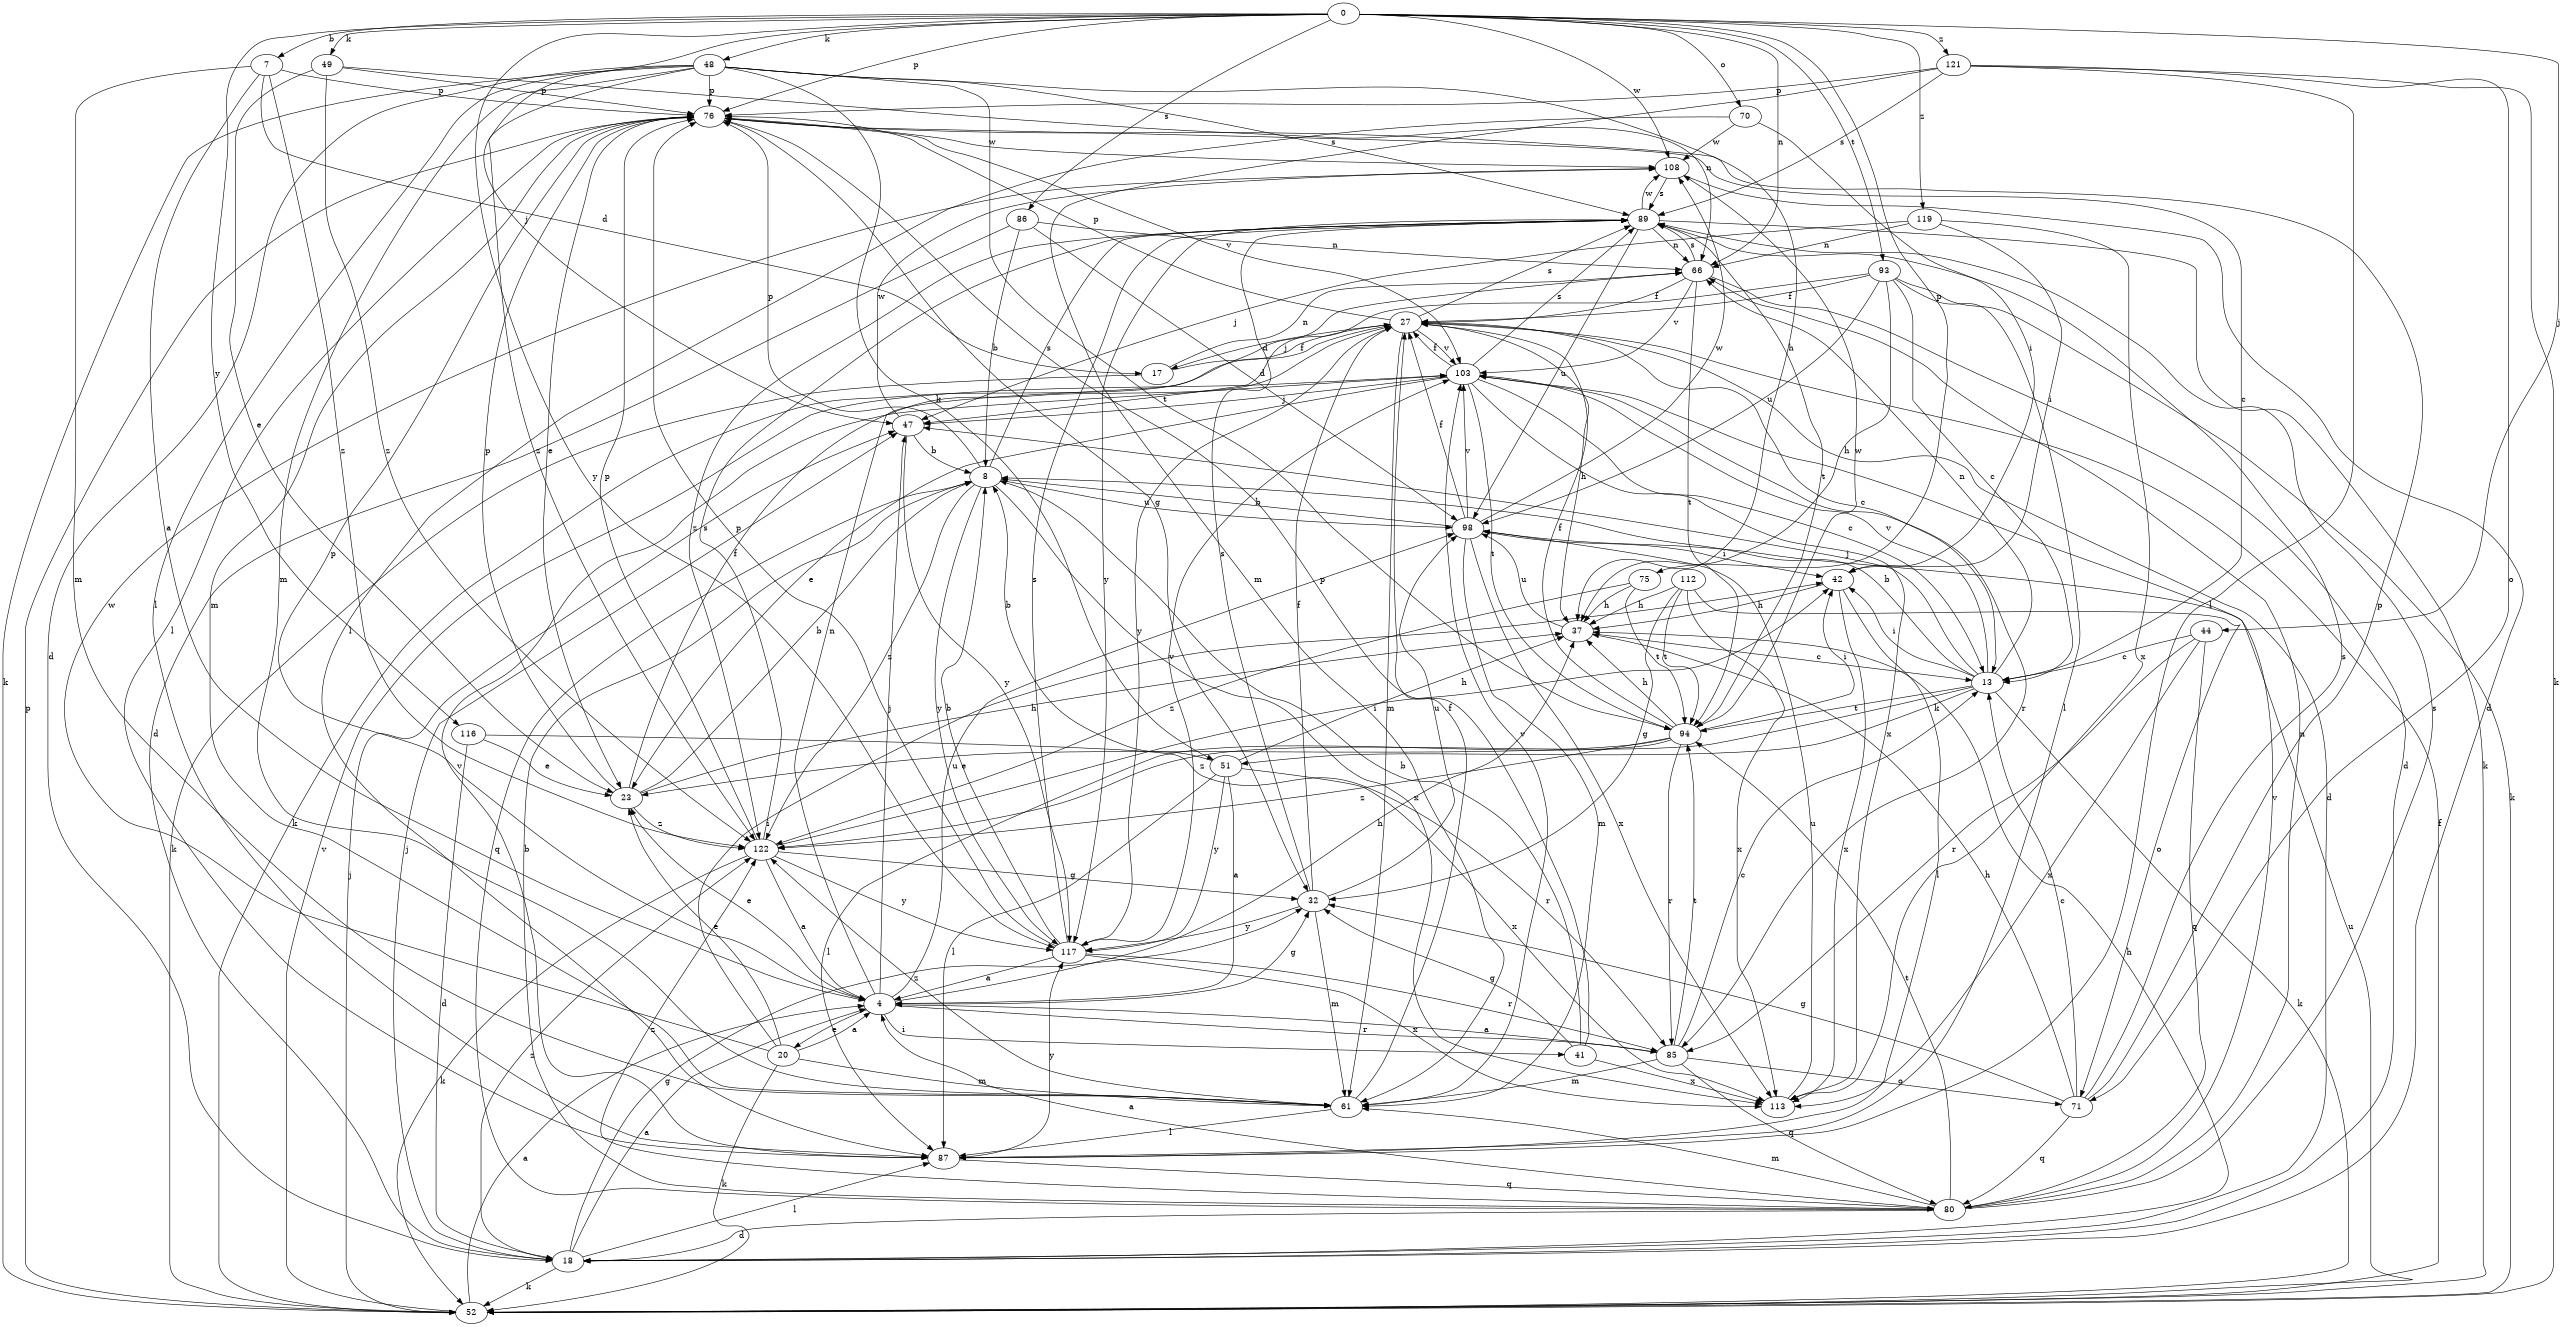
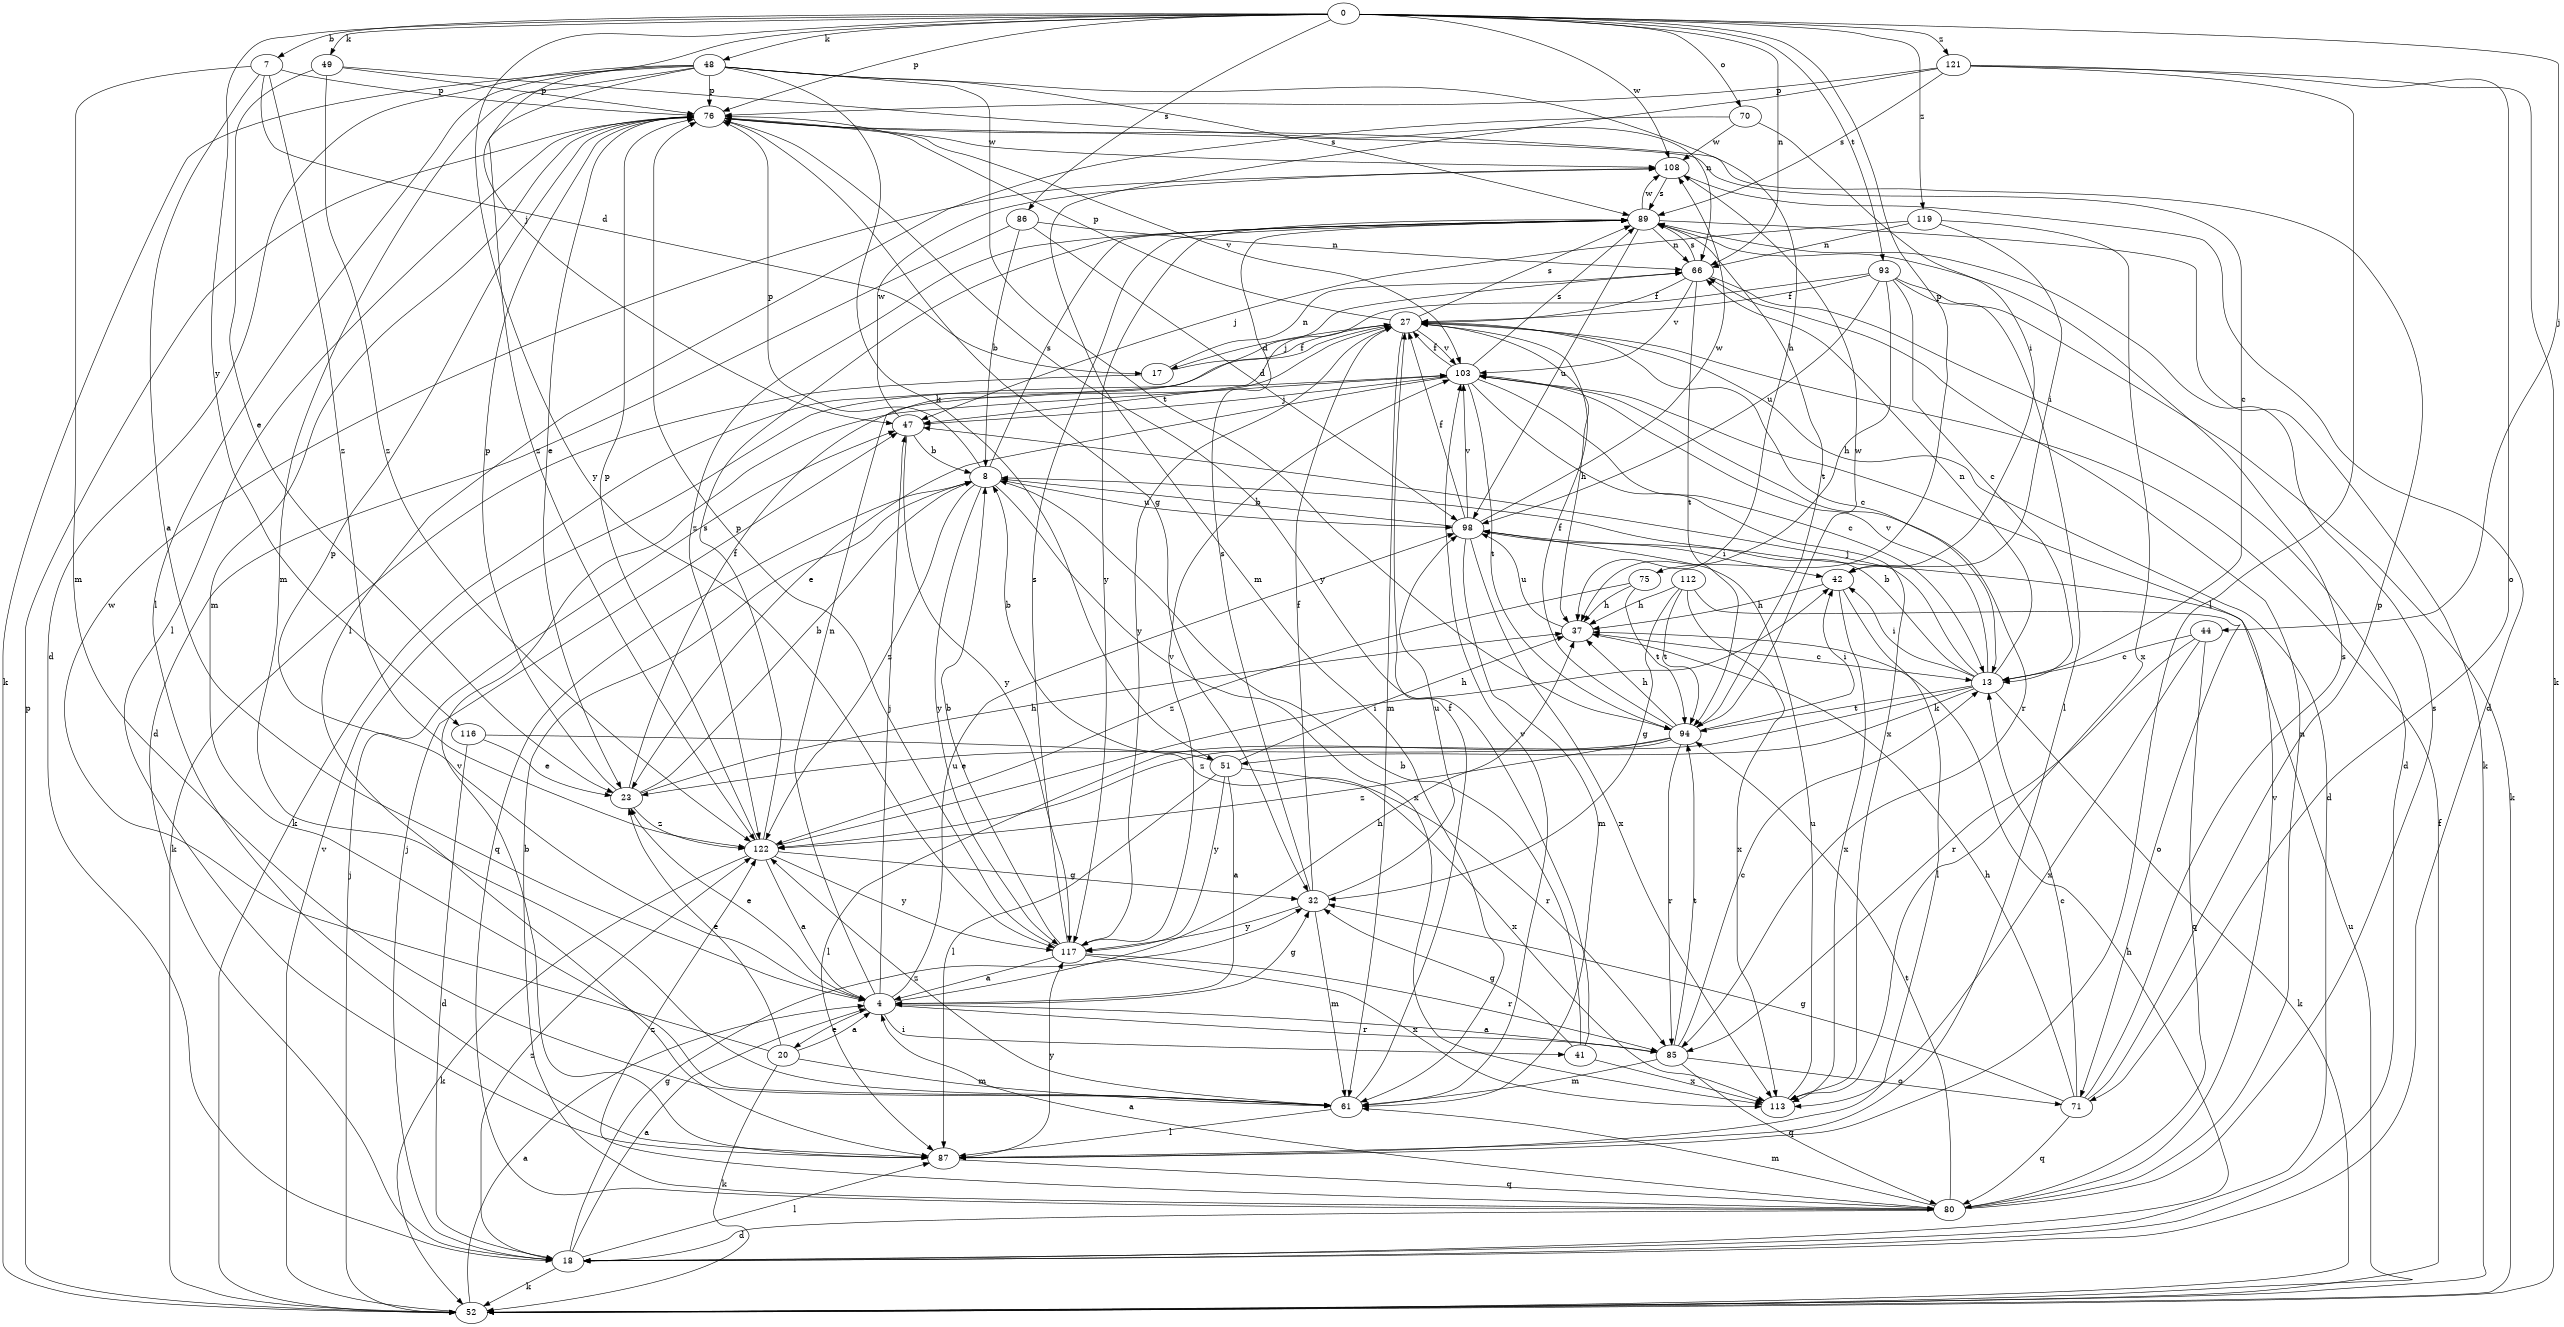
edge "41" -> "76": label "p" -> "y"
edge "20" -> "42": removed, label "i"
